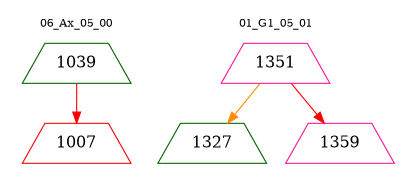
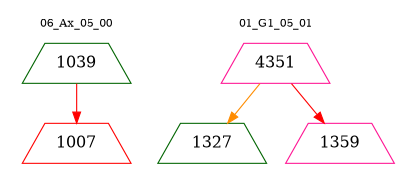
node "1351": label "1351" -> "4351"
